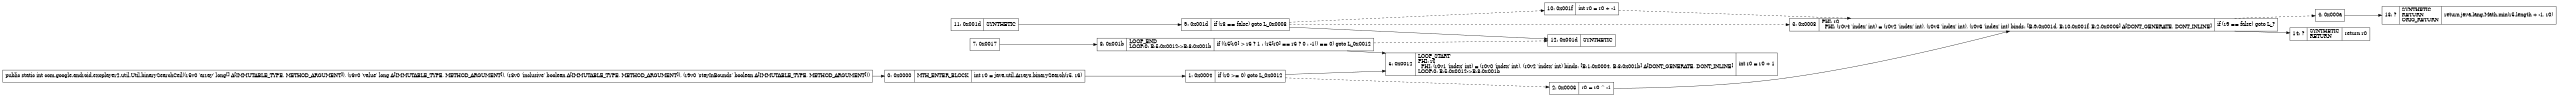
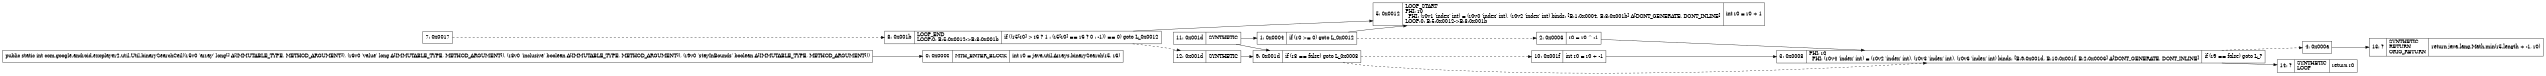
edge "10: 0x001f" -> "3: 0x0008": style dashed -> solid
edge "9: 0x001d" -> "12: 0x001d": reversed
node "14: ?": text "RETURN" -> "LOOP"
edge "7: 0x0017" -> "8: 0x001b": style solid -> dashed
edge "0: 0x0000" -> "1: 0x0004": now "11: 0x001d" -> "1: 0x0004"
